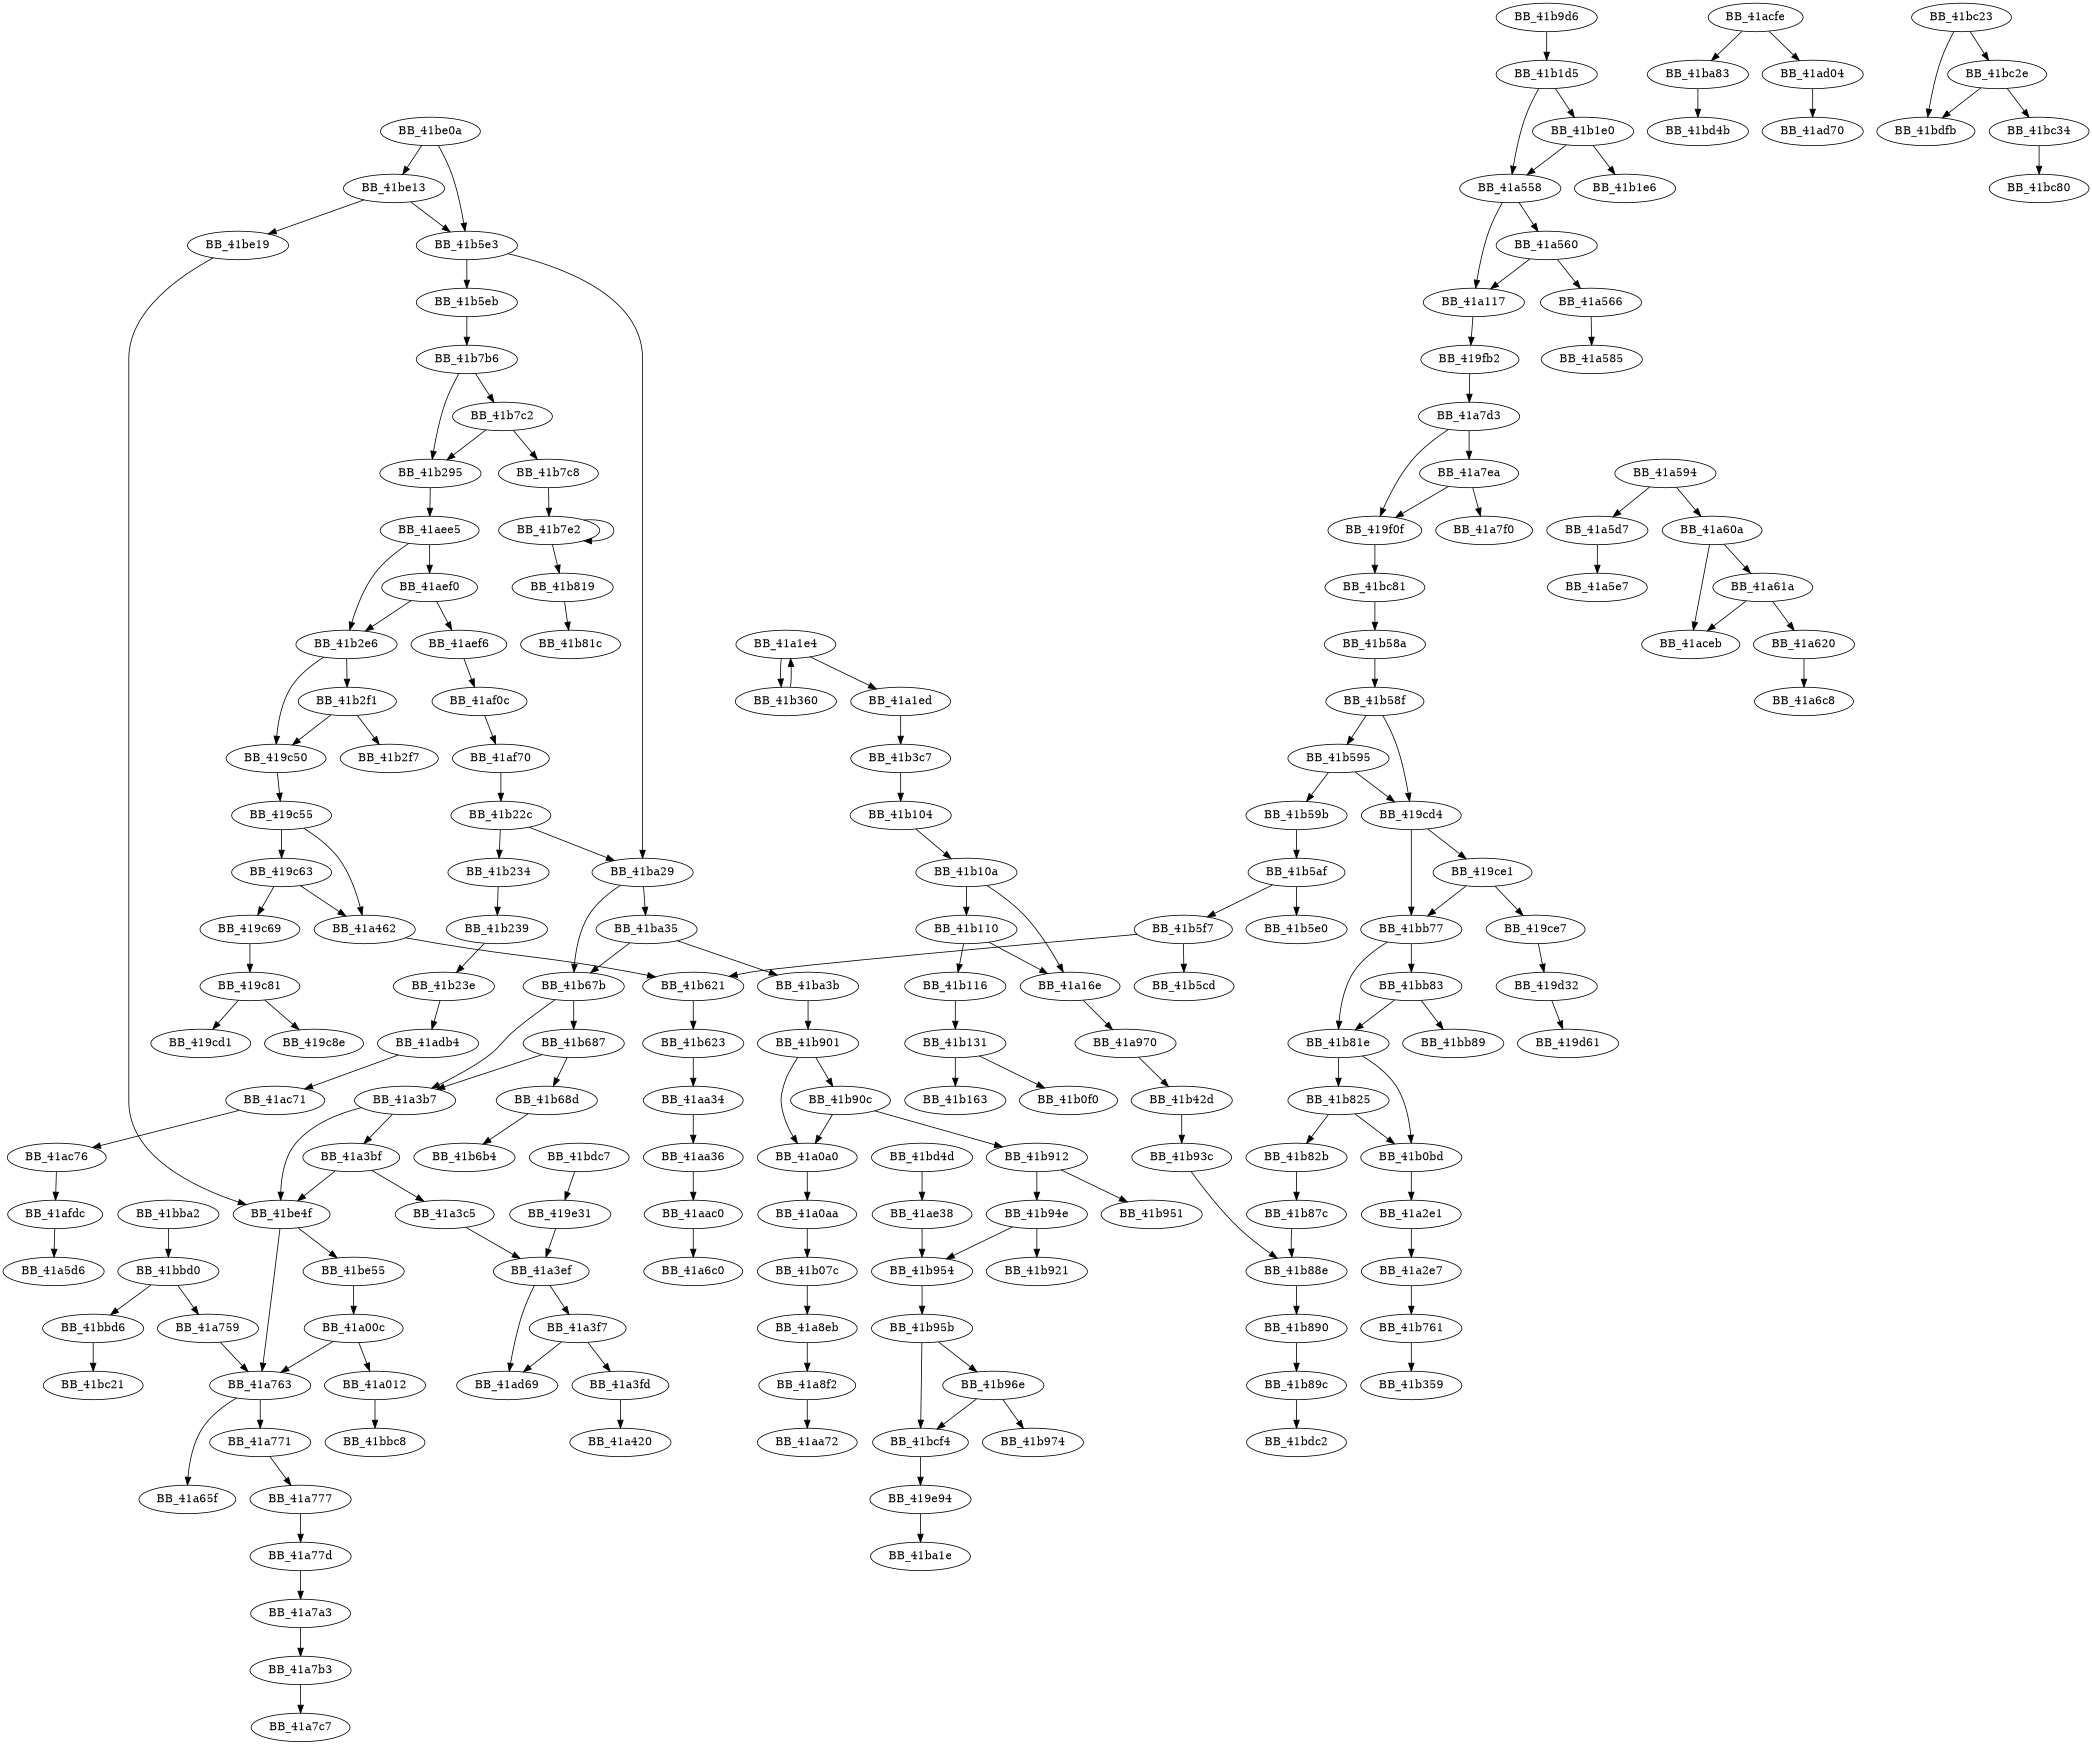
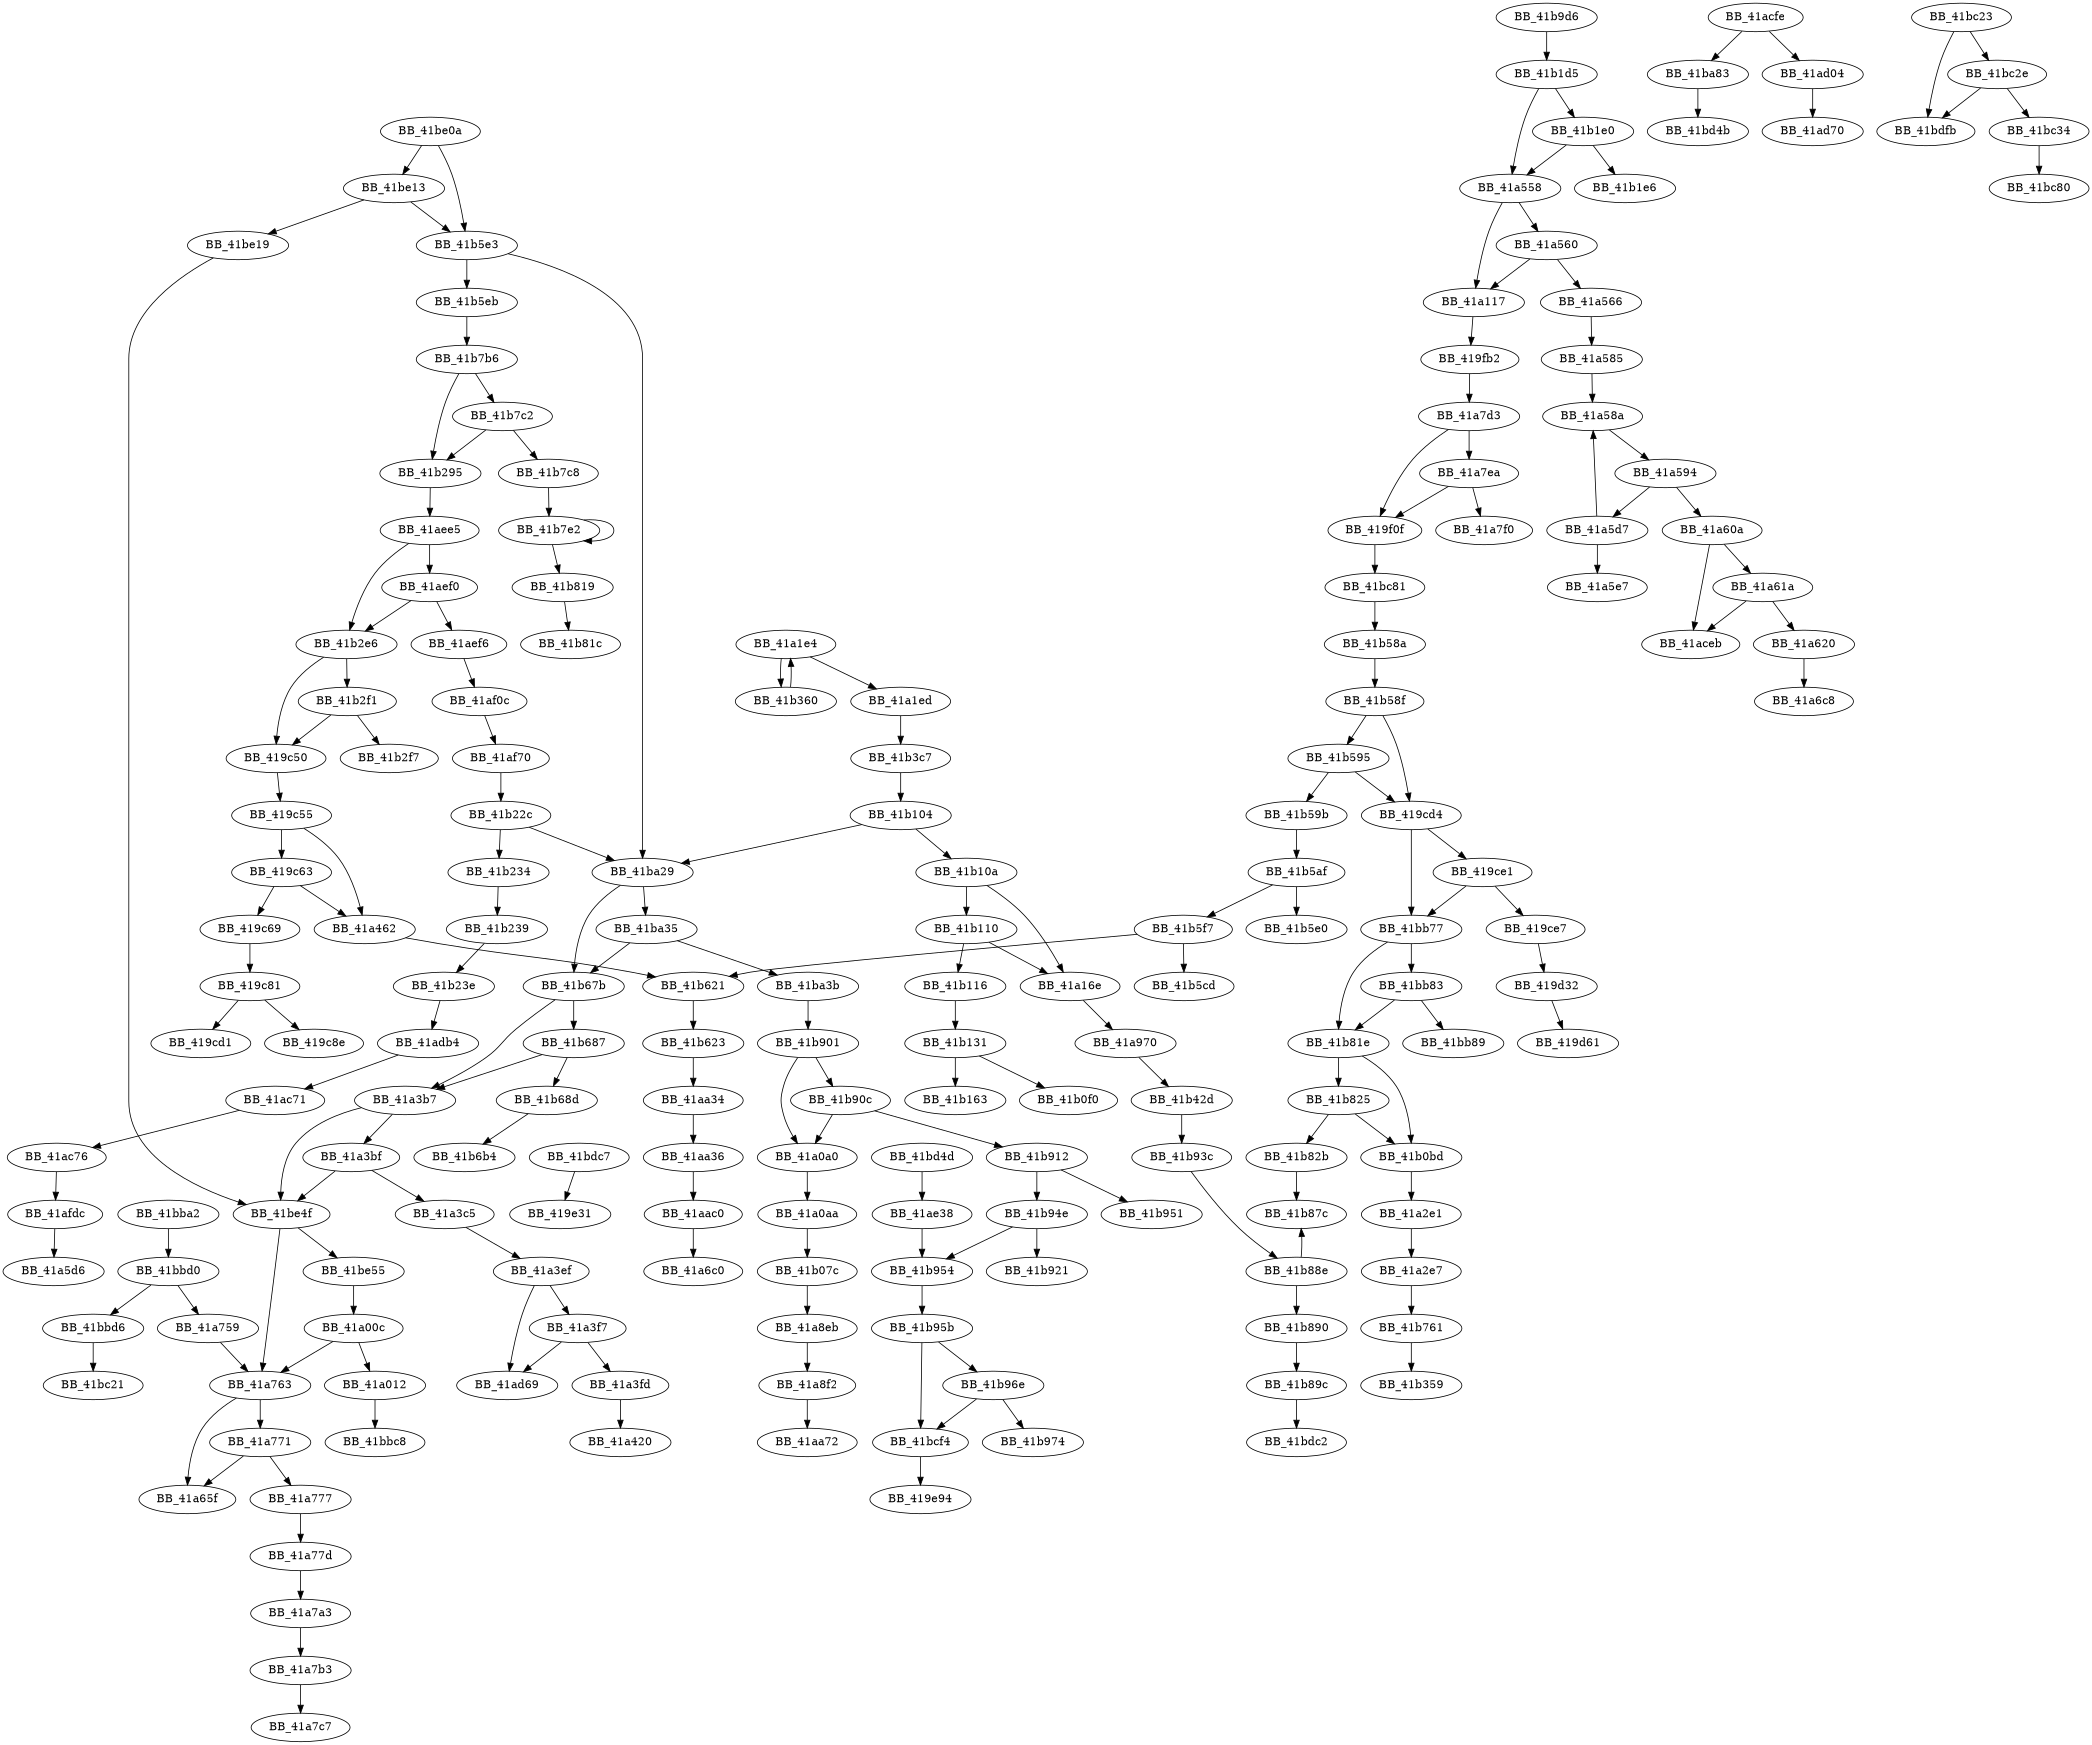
node "BB_41a58a": added
edge "BB_41b104" -> "BB_41ba29": added
edge "BB_419e31" -> "BB_41a3ef": removed
edge "BB_41b87c" -> "BB_41b88e": reversed
edge "BB_41a771" -> "BB_41a65f": added
node "BB_41ba1e": removed
